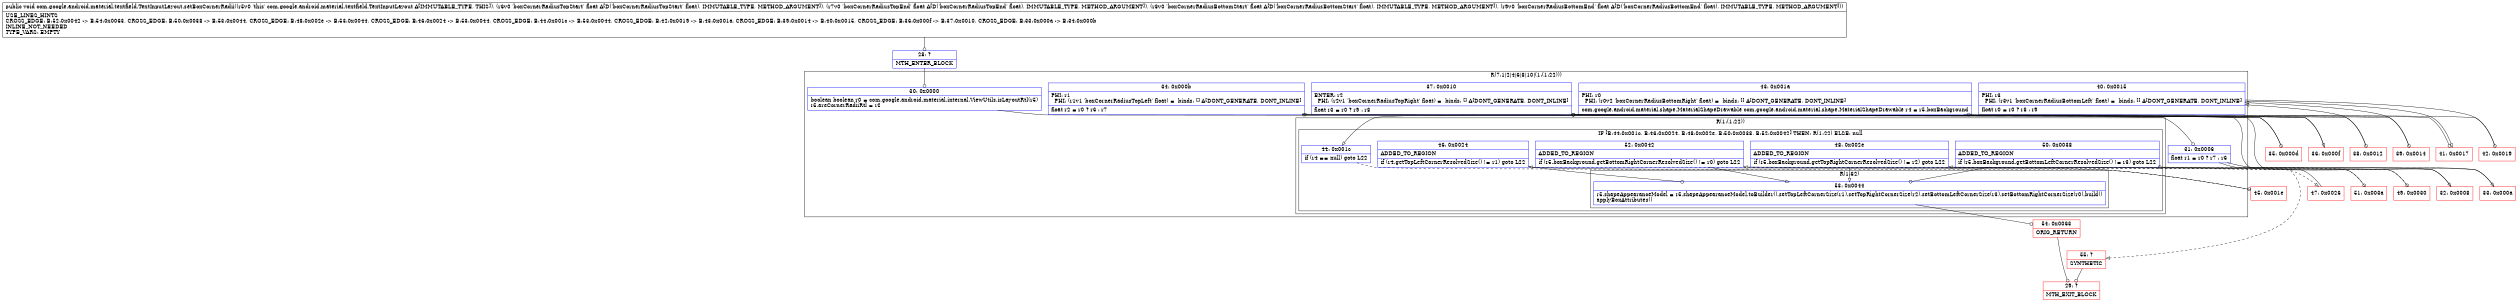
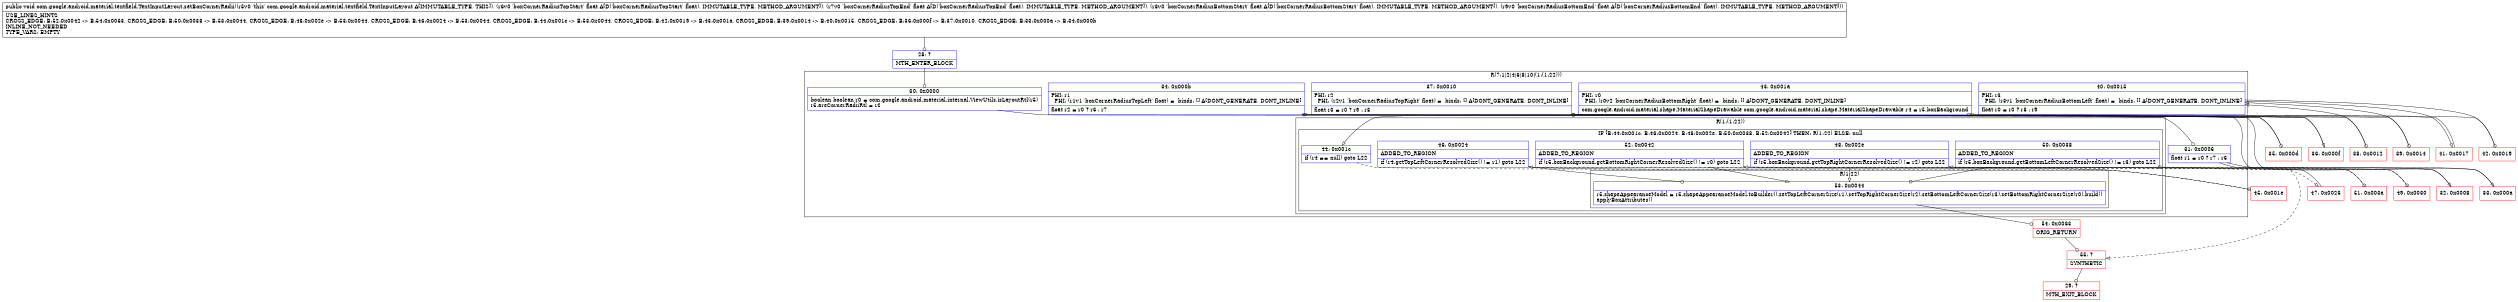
node "37: 0x0010": text "ENTER: r2" -> "PHI: r2"
edge "43: 0x001a" -> "41: 0x0017": reversed
cluster "R(1:62)": label "R(1:62)" -> "R(1:22)"
edge "54: 0x0063" -> "29: ?": now "54: 0x0063" -> "55: ?"
